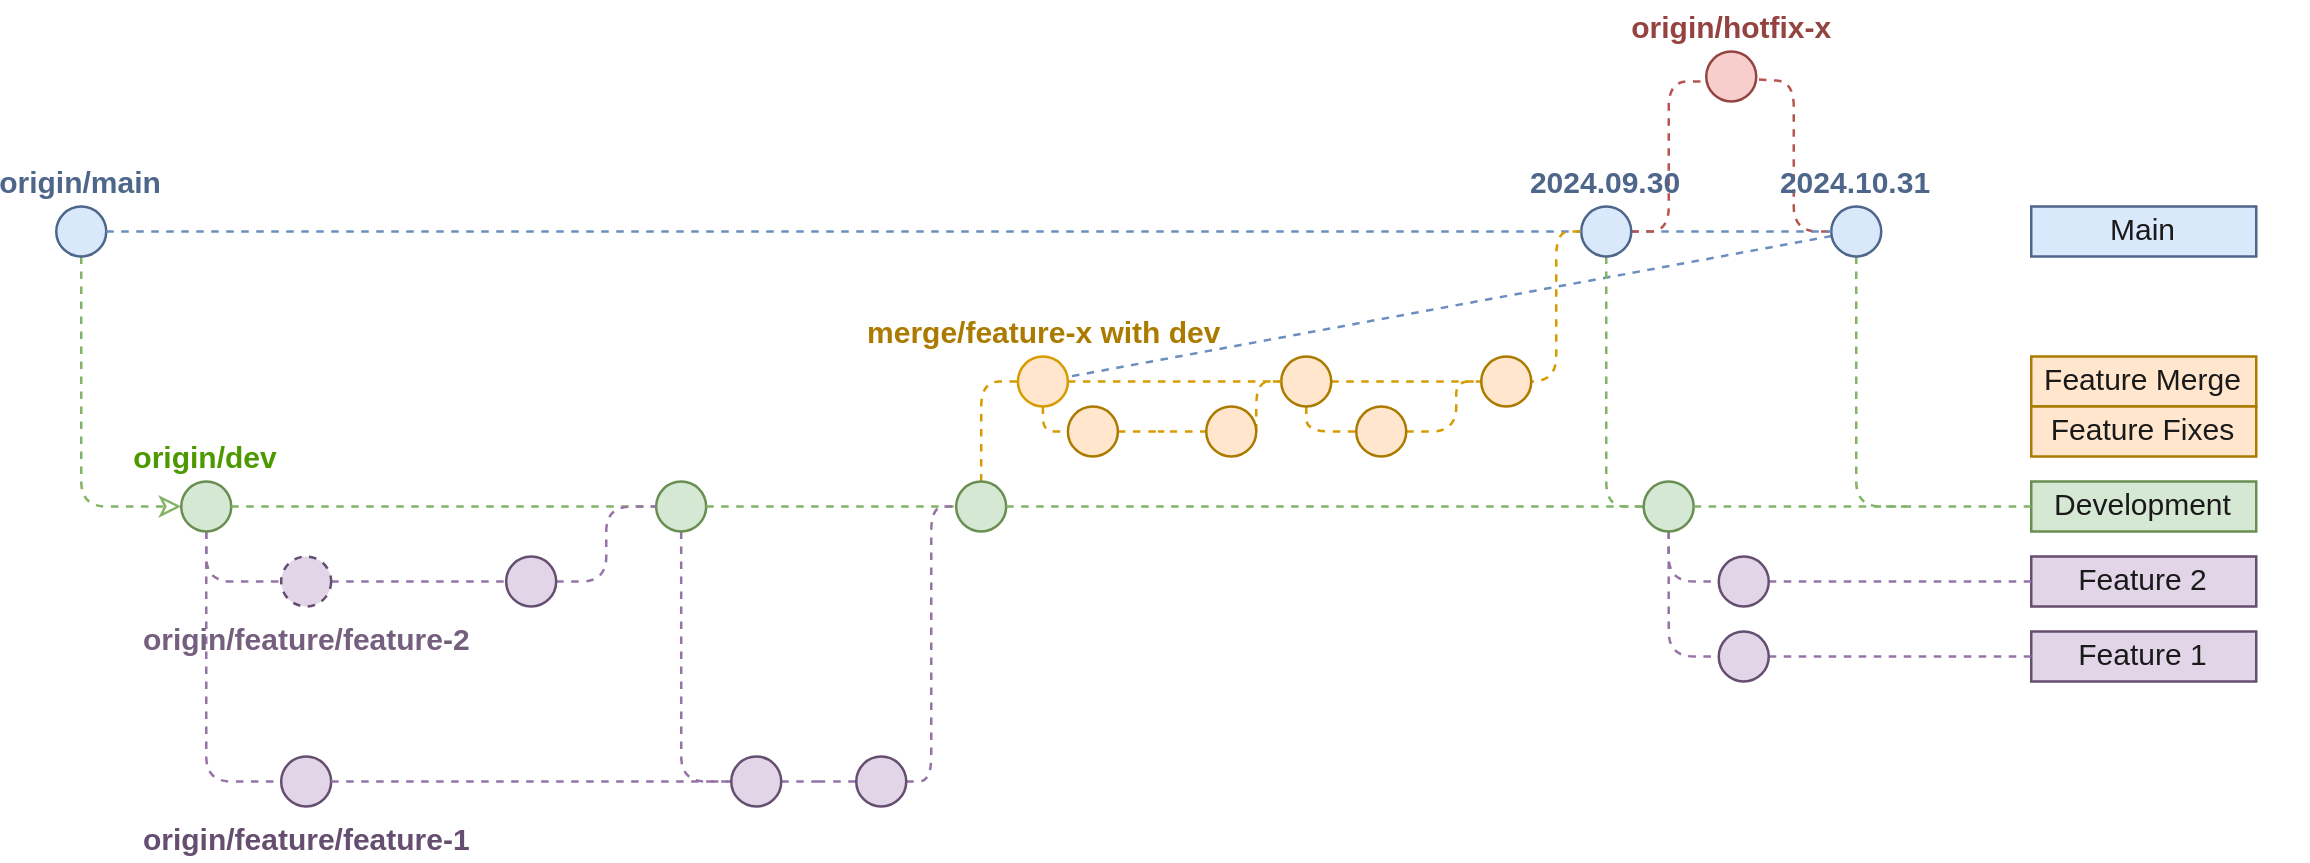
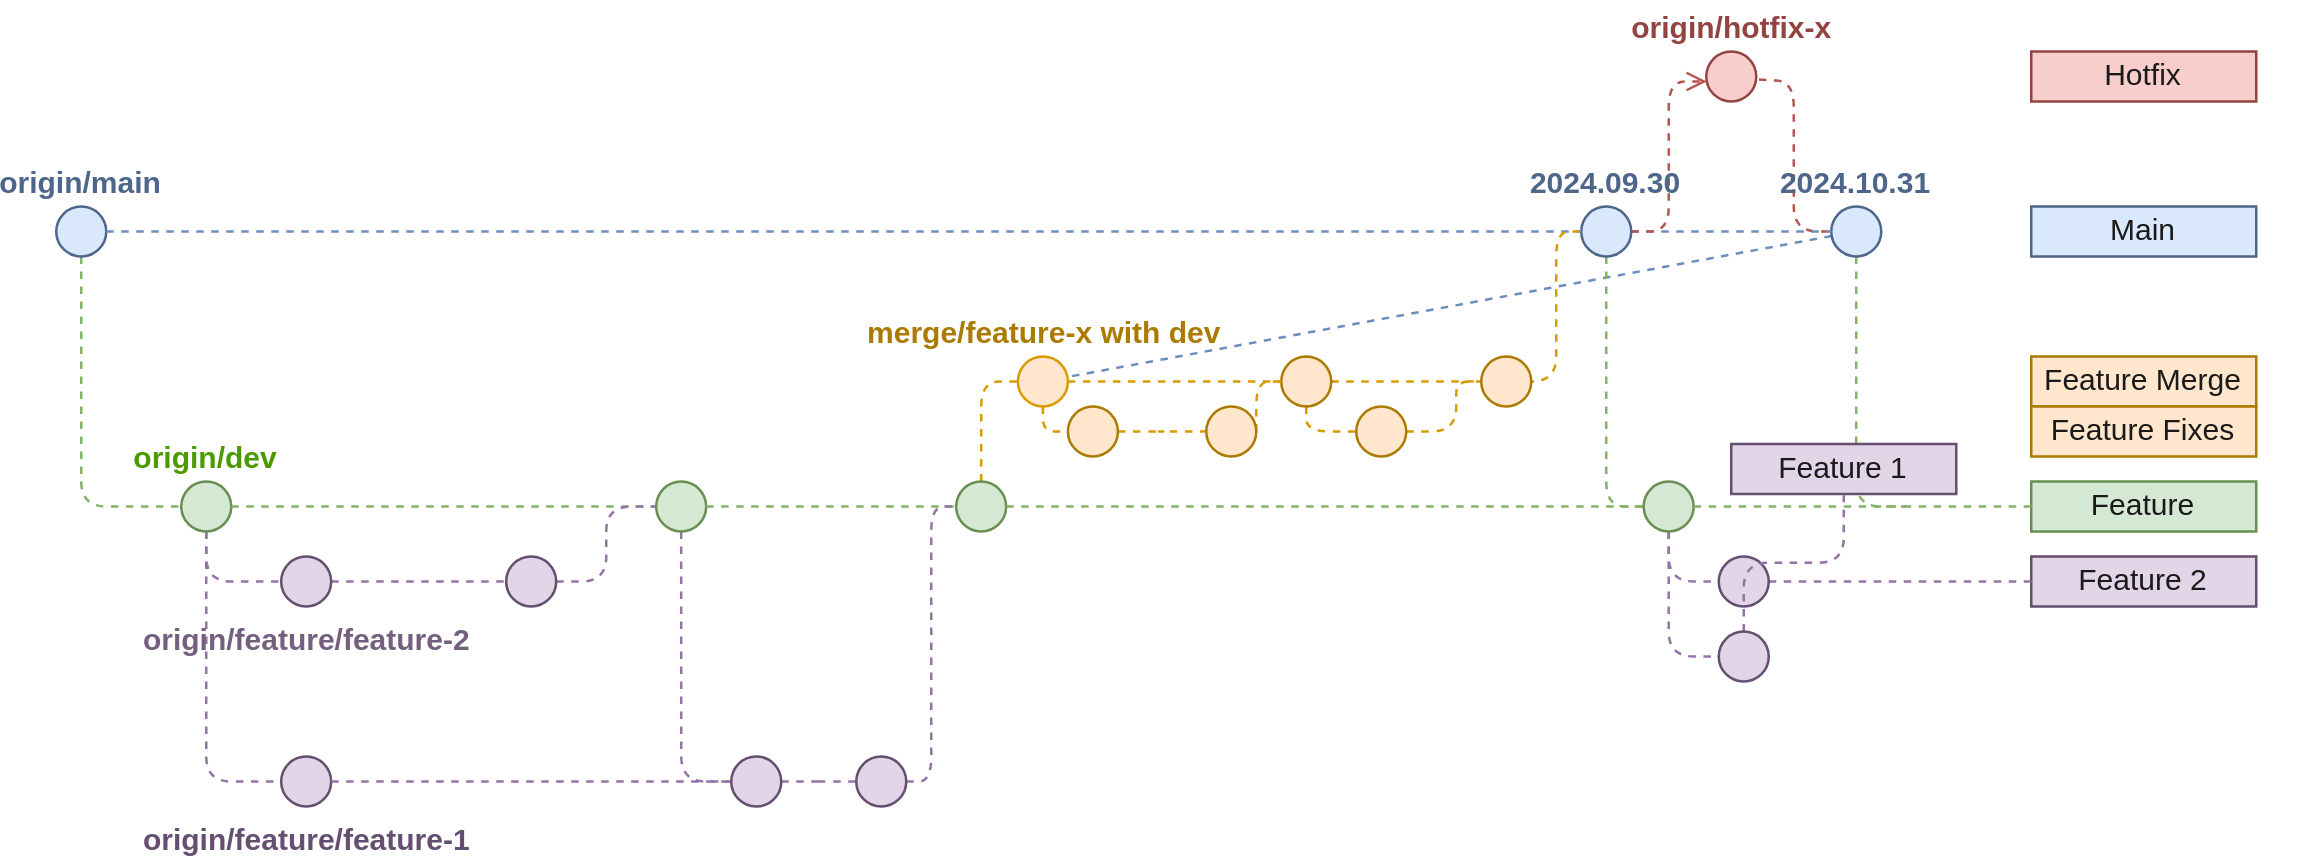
node "Hotfix": added
edge "origin/hotfix-x" -- "2024.09.30": arrowhead none -> open
edge "origin/main" -> "origin/dev": arrowhead classic -> none
node "Development": label "Development" -> "Feature"
node "origin/feature/feature-2": style dashed -> solid
node "Feature 1": moved (2144, 656) -> (1844, 469)
